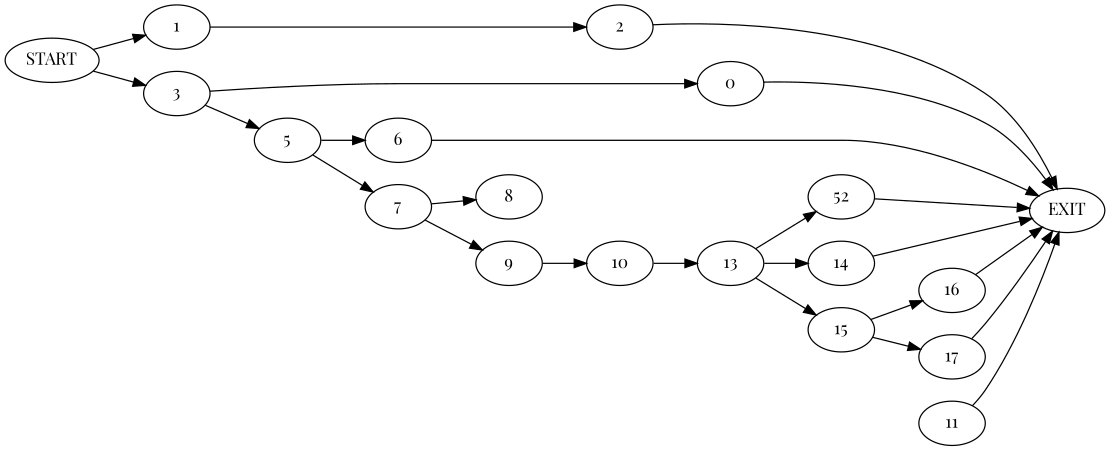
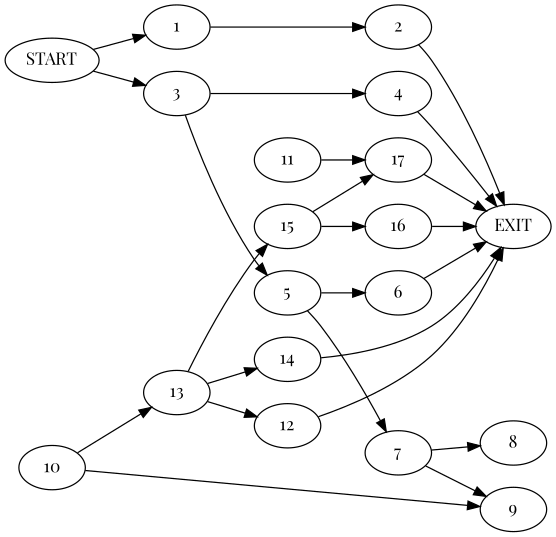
node "0": label "0" -> "4"
node "52": label "52" -> "12"
edge "9" -> "10": reversed
edge "11" -> "EXIT": now "11" -> "17"
